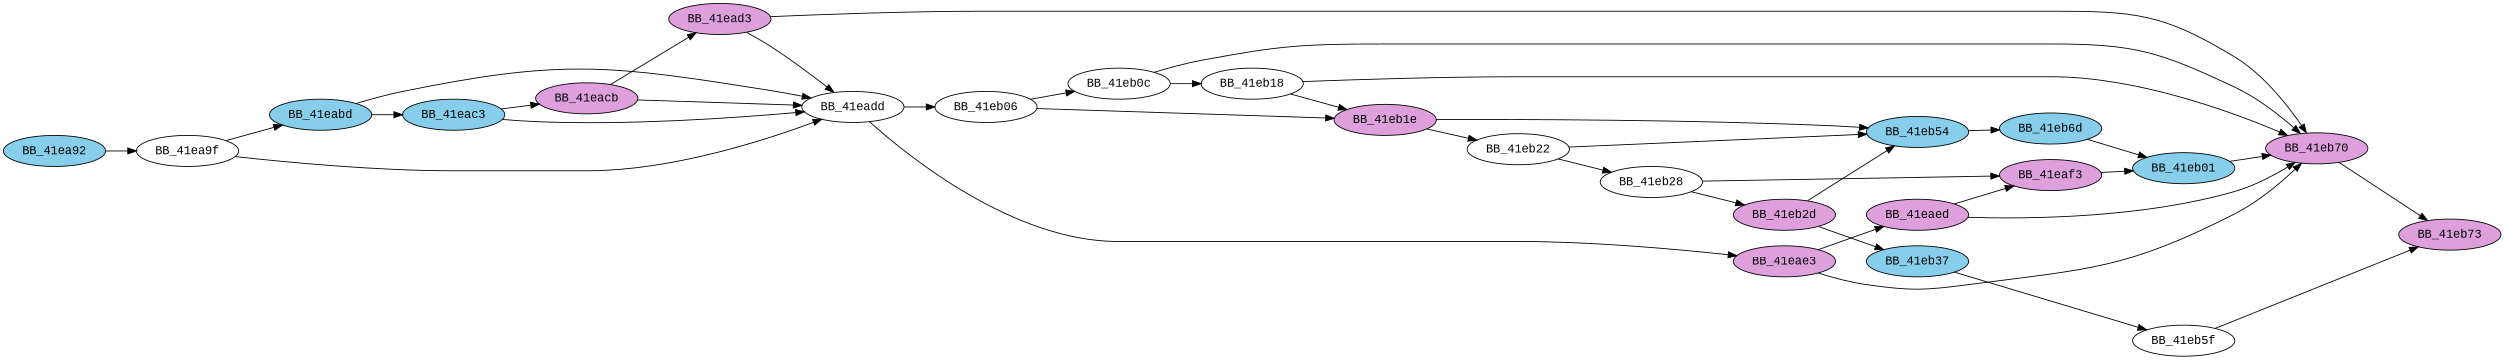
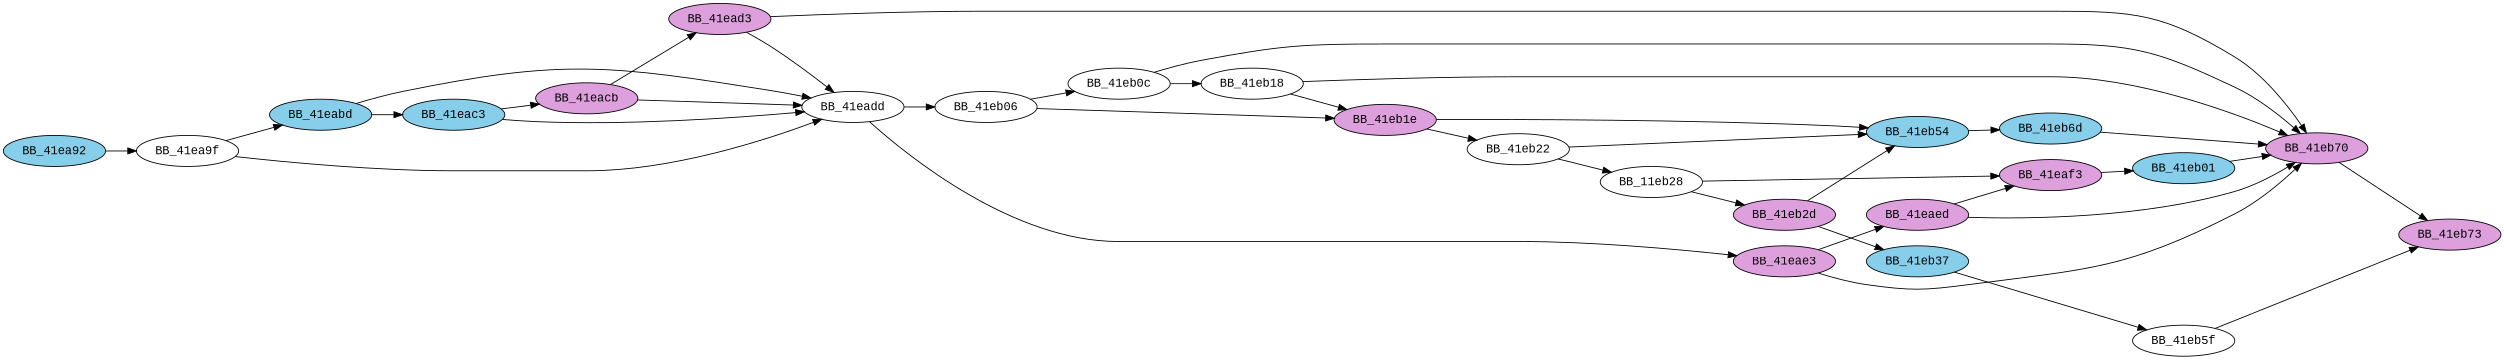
edge "BB_41eb6d" -> "BB_41eb01": now "BB_41eb6d" -> "BB_41eb70"
node "BB_41eb28": label "BB_41eb28" -> "BB_11eb28"
